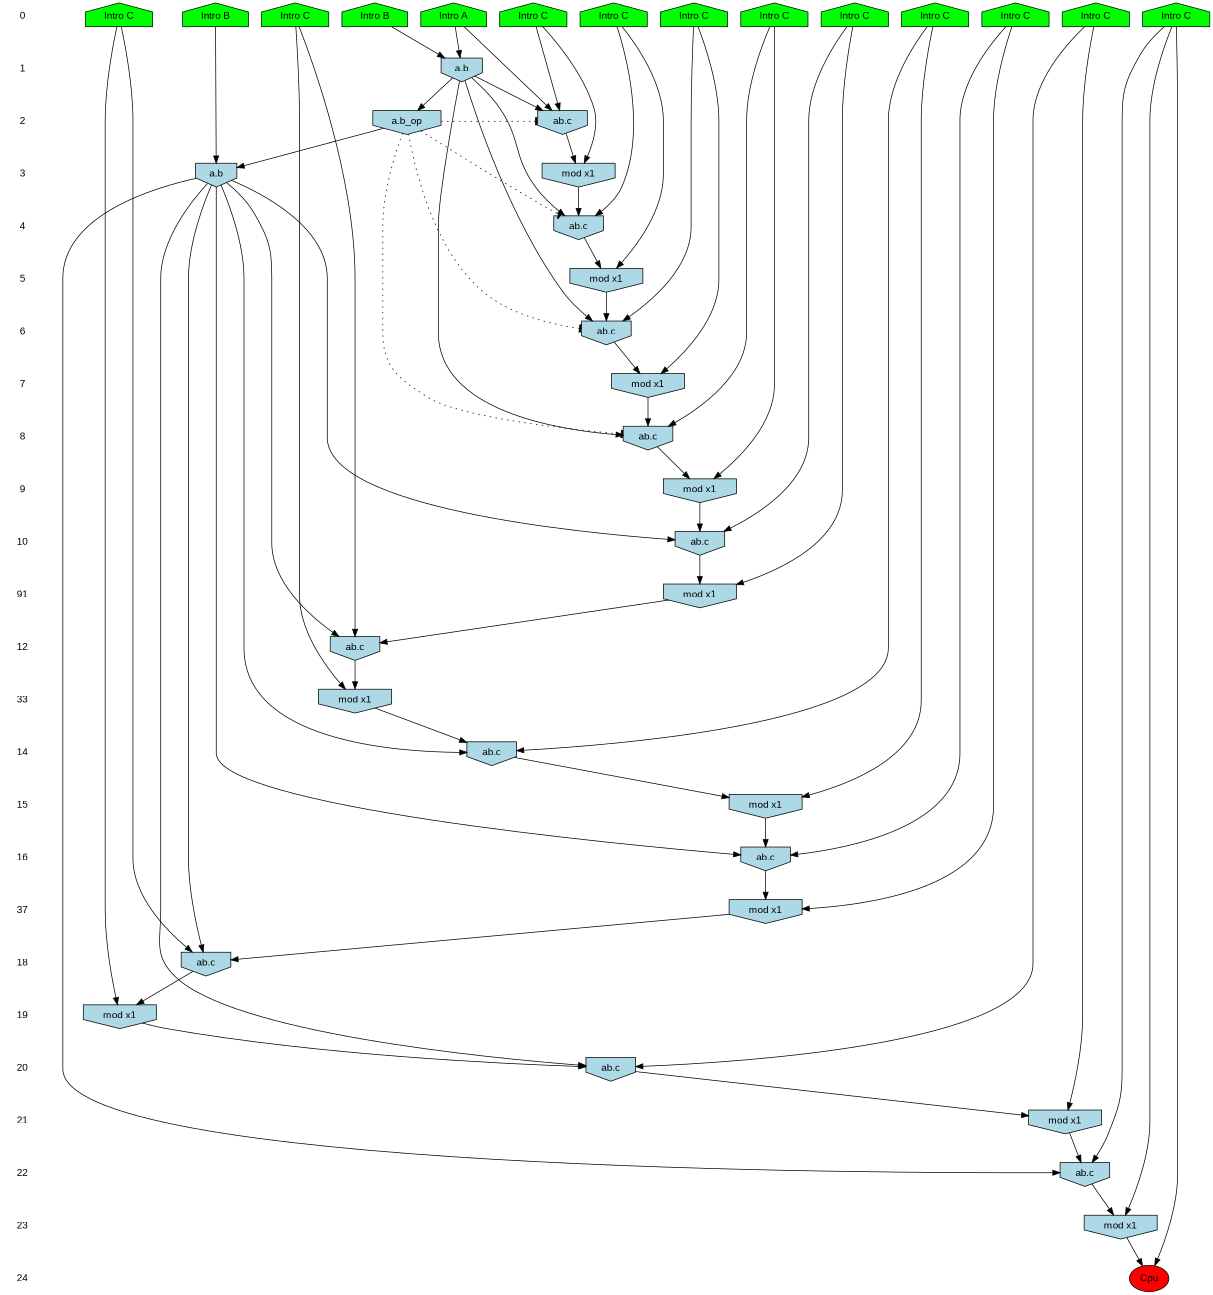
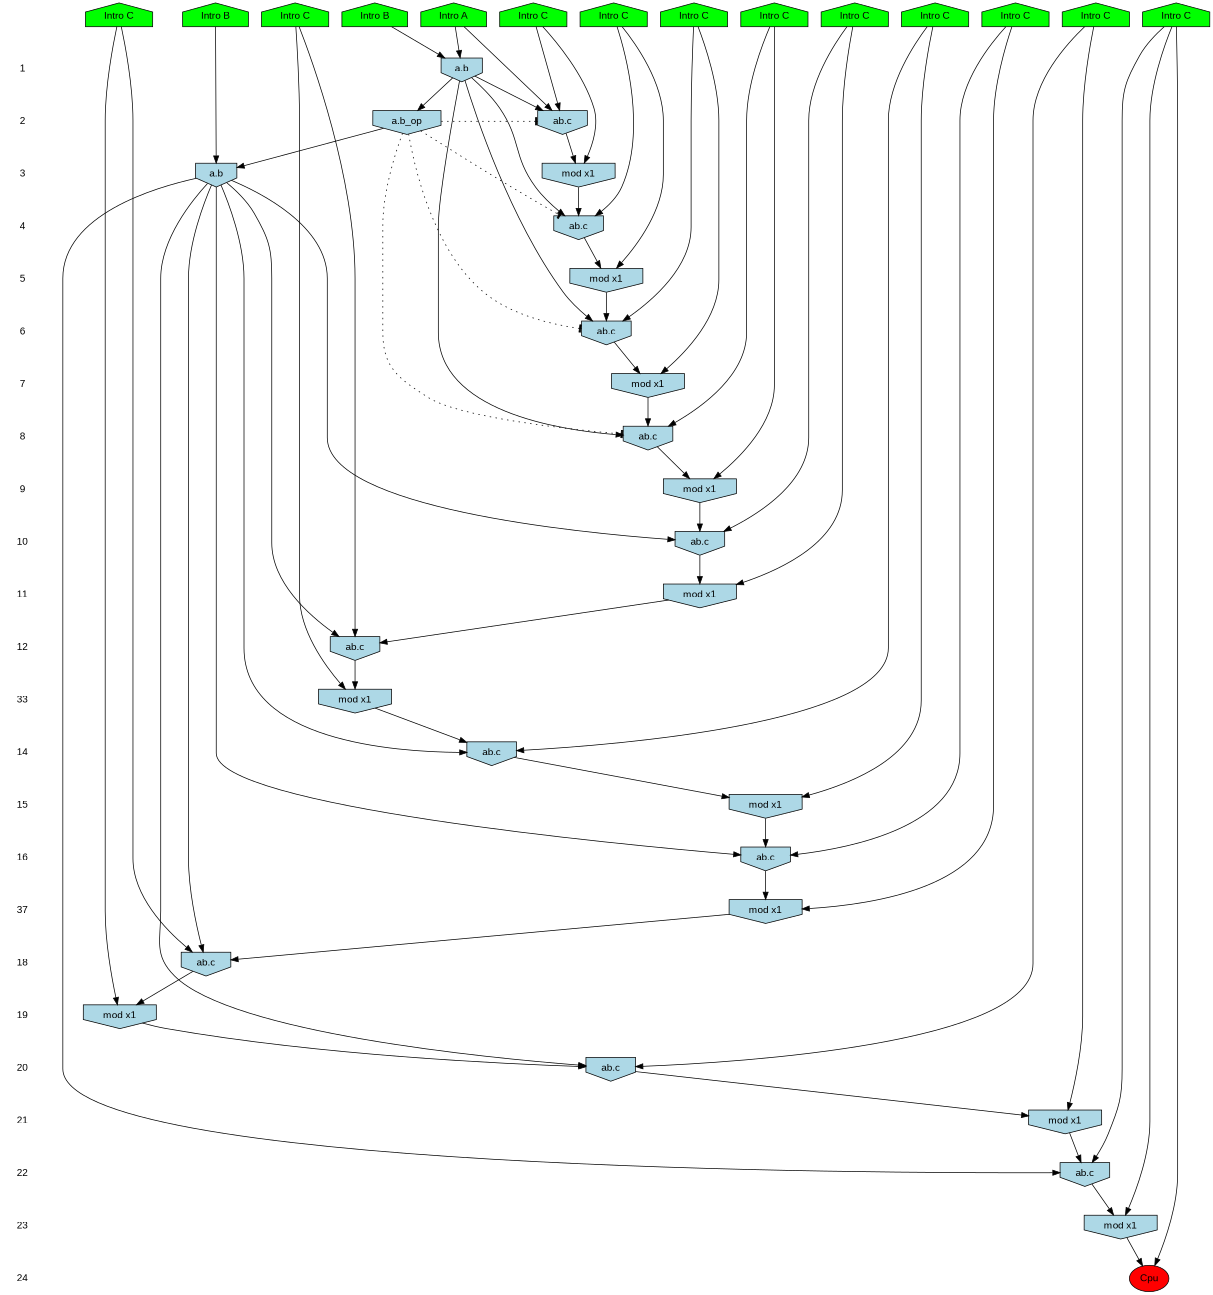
node "0": removed
node "91": label "91" -> "11"
